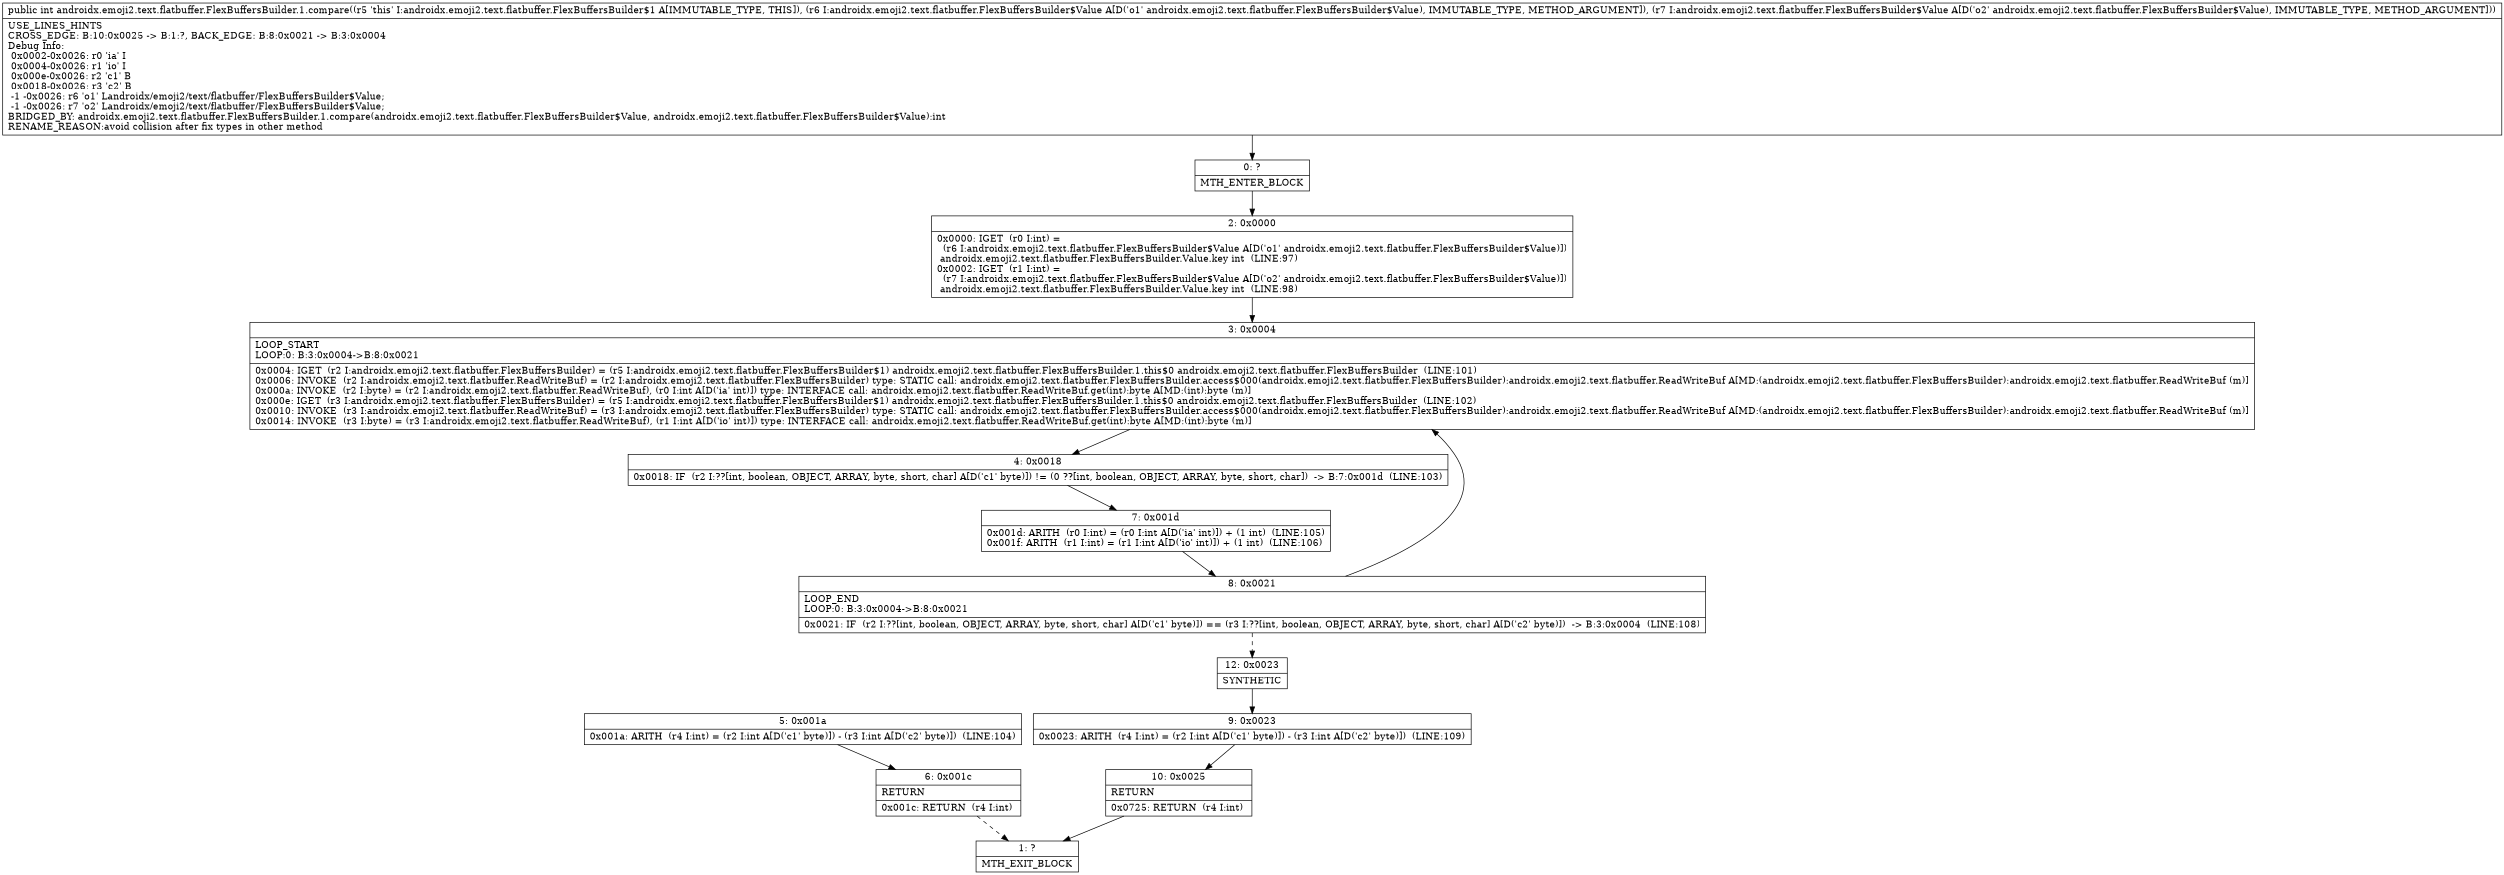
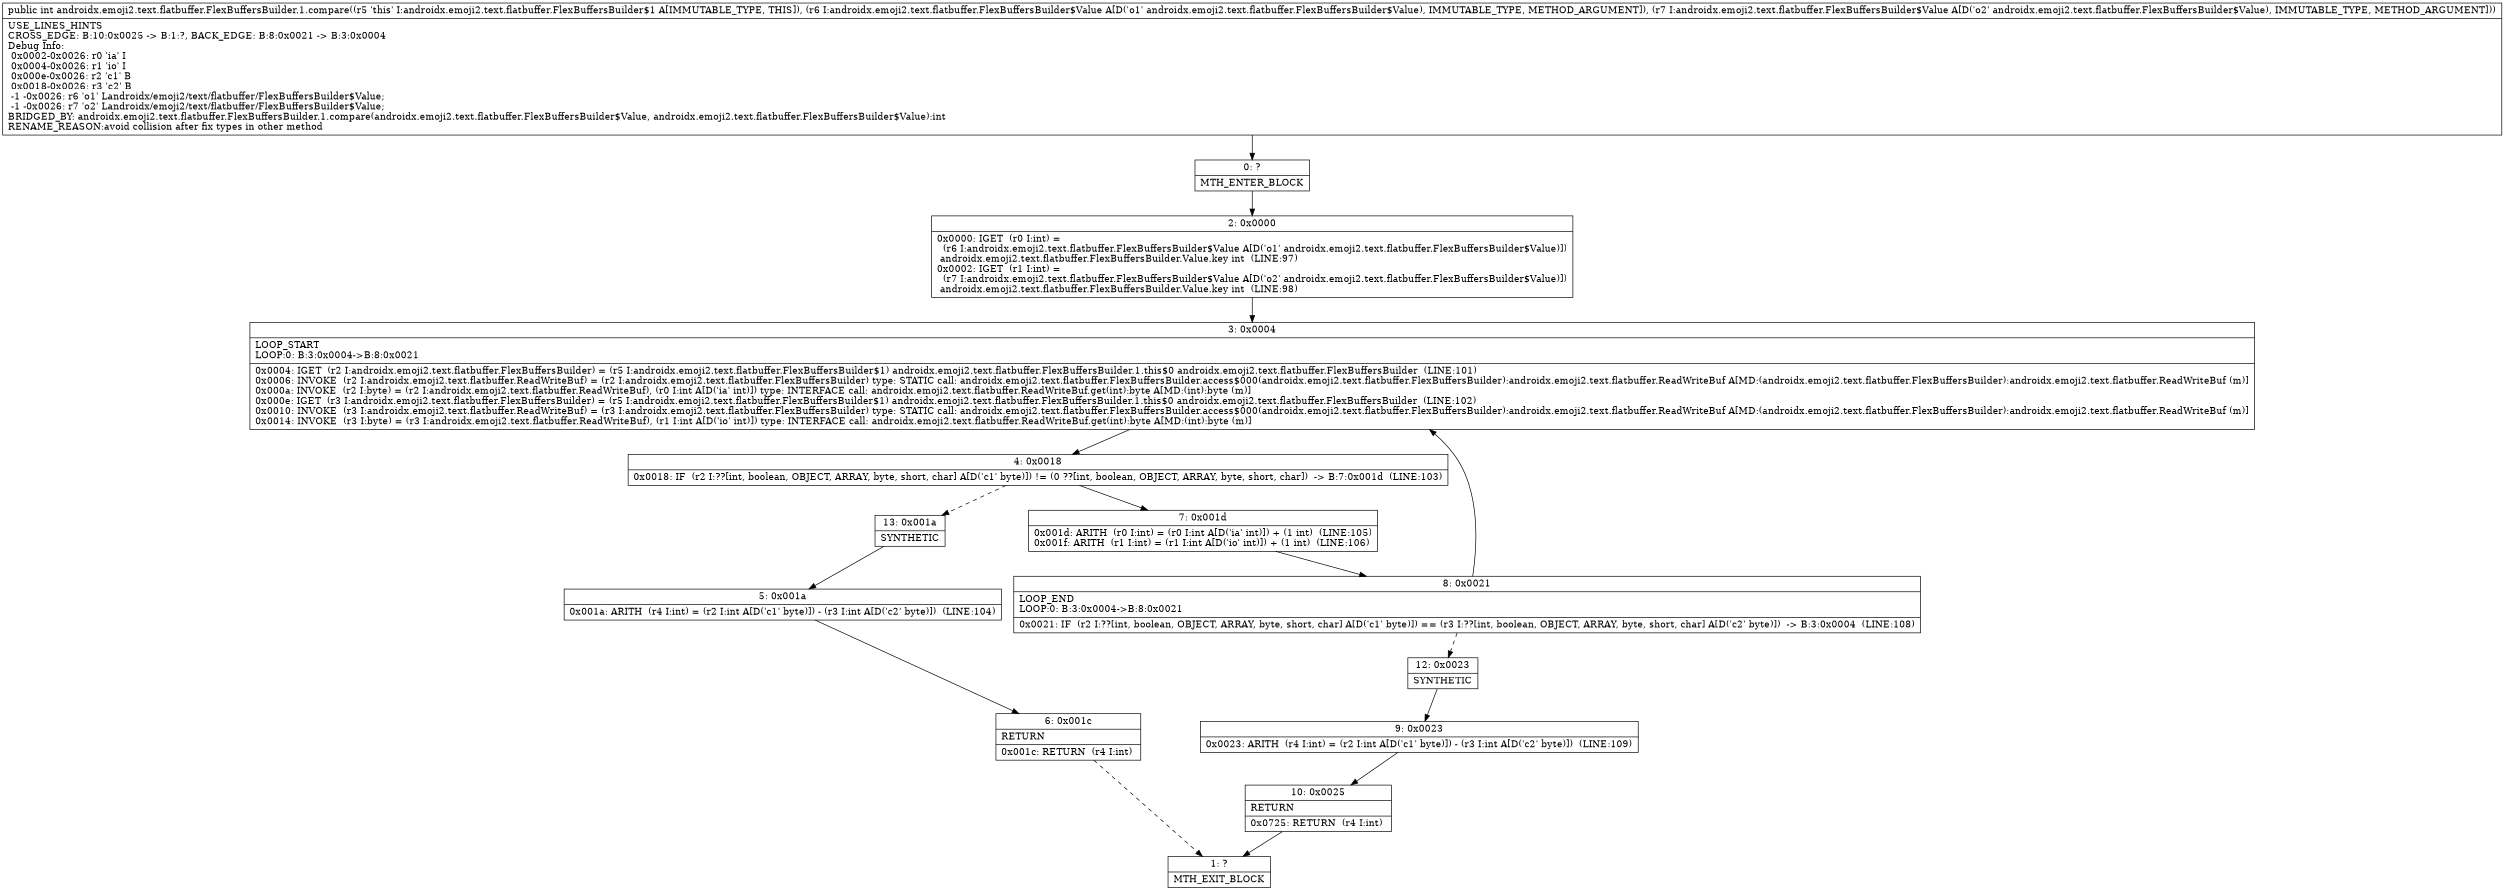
node "13: 0x001a": added
